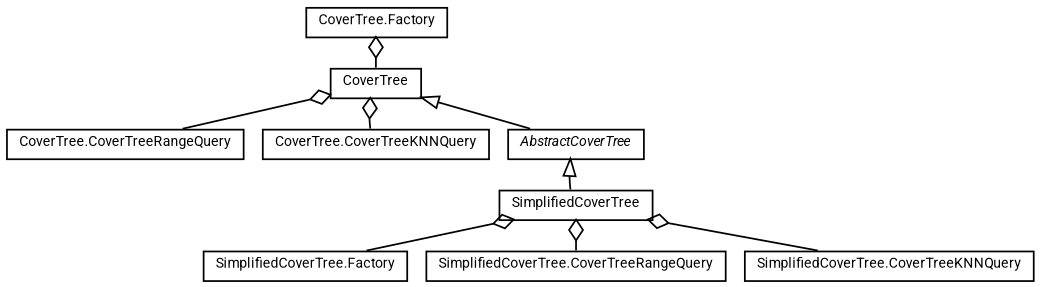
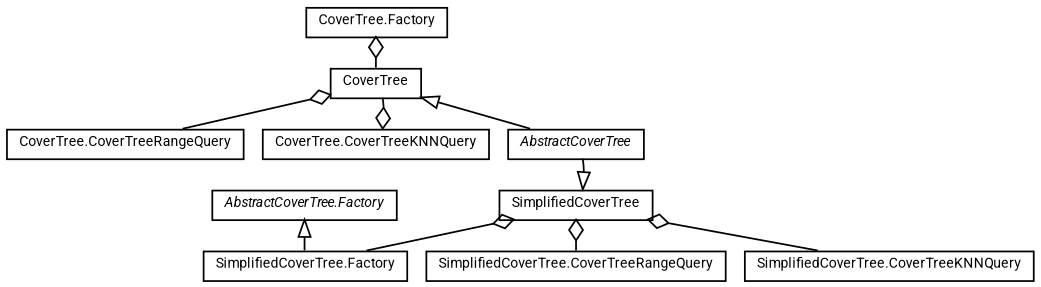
edge "CoverTree.CoverTreeKNNQuery" -> "CoverTree": reversed
edge "SimplifiedCoverTree" -> "AbstractCoverTree": reversed
node "AbstractCoverTree.Factory": added
